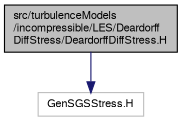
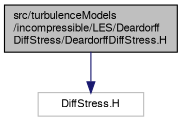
node "GenSGSStress.H": label "GenSGSStress.H" -> "DiffStress.H"
